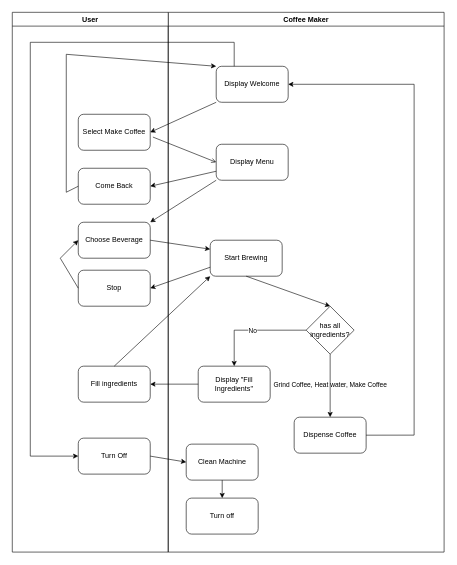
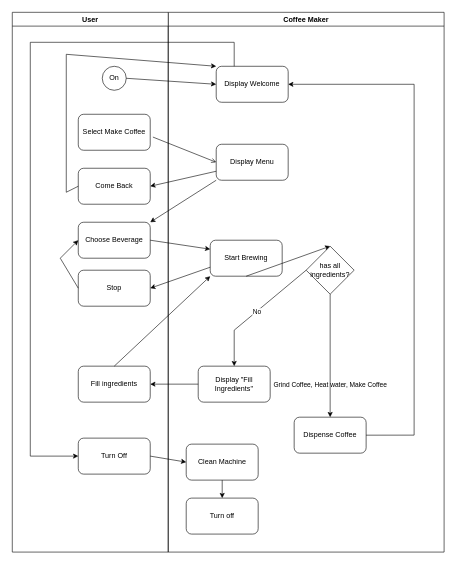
node "On": added
edge "On" -> "Display Welcome": added
edge "Display Welcome" -> "Select Make Coffee": removed
node "has all ingredients?": moved (330, 330) -> (330, 270)
